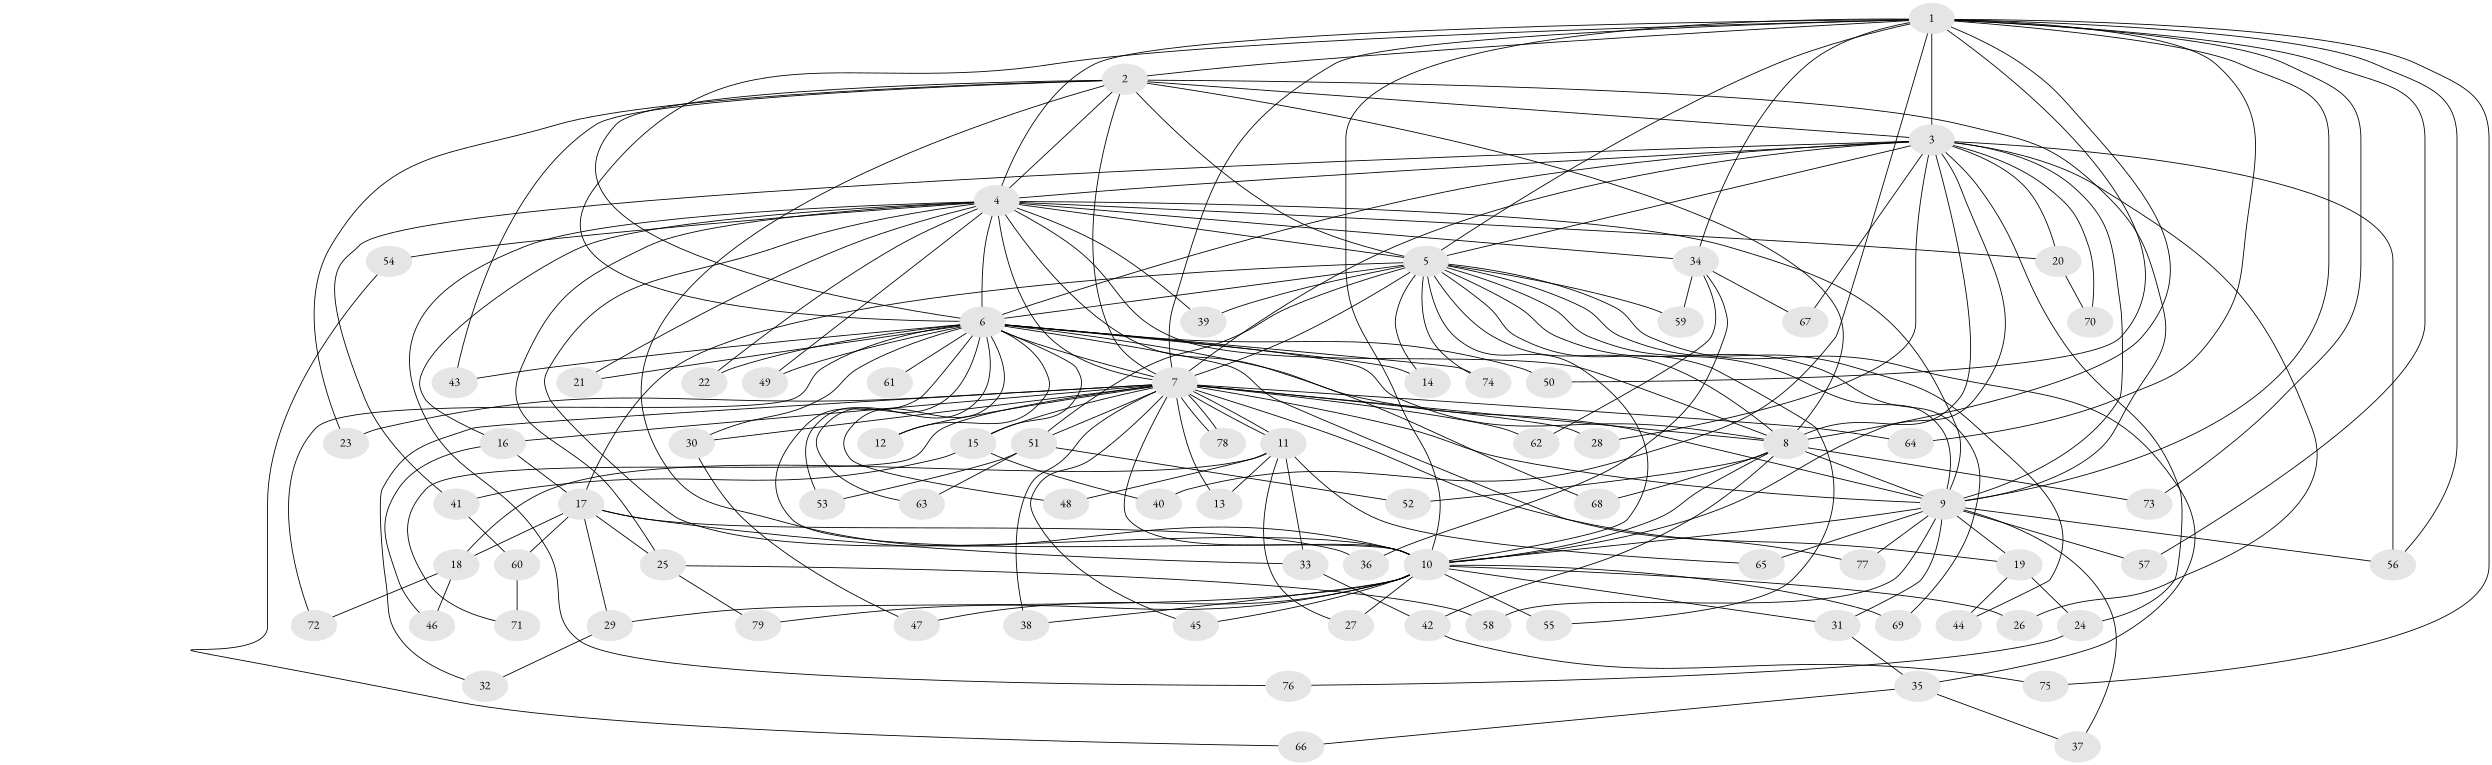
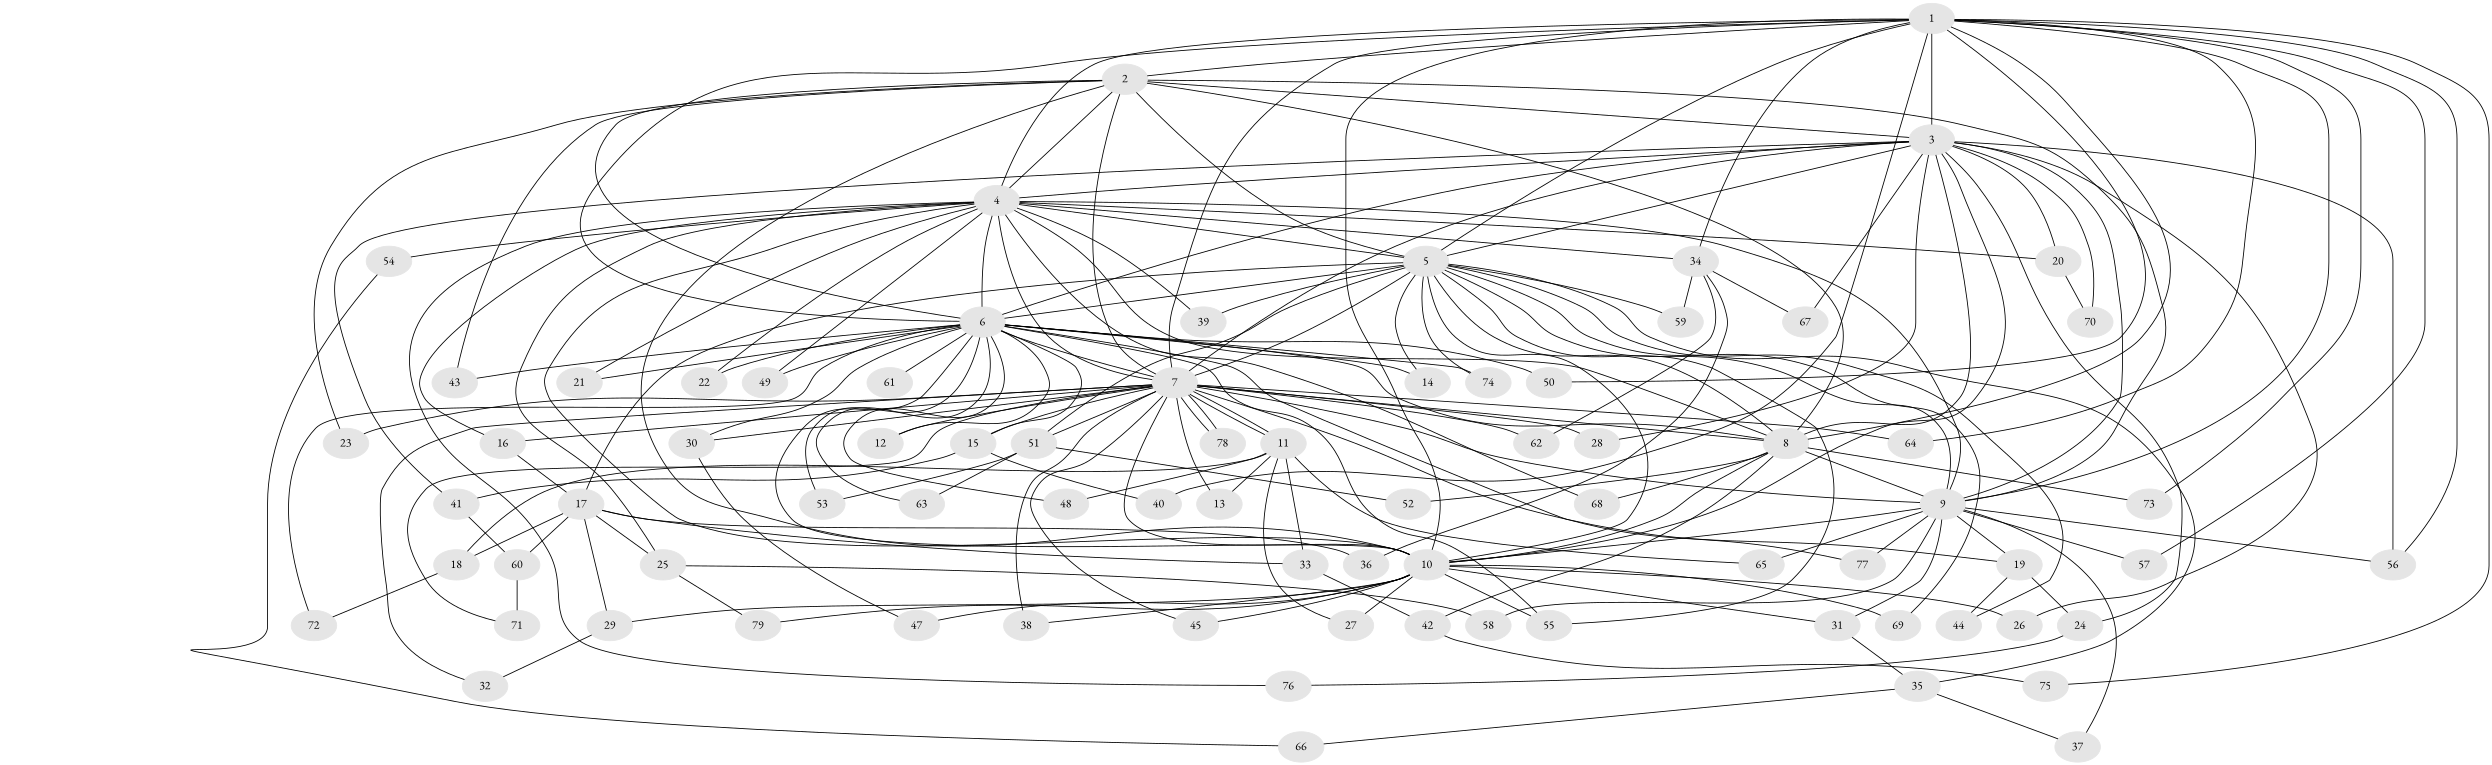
edge "6" -- "9": now "6" -- "55"
node "46": removed
